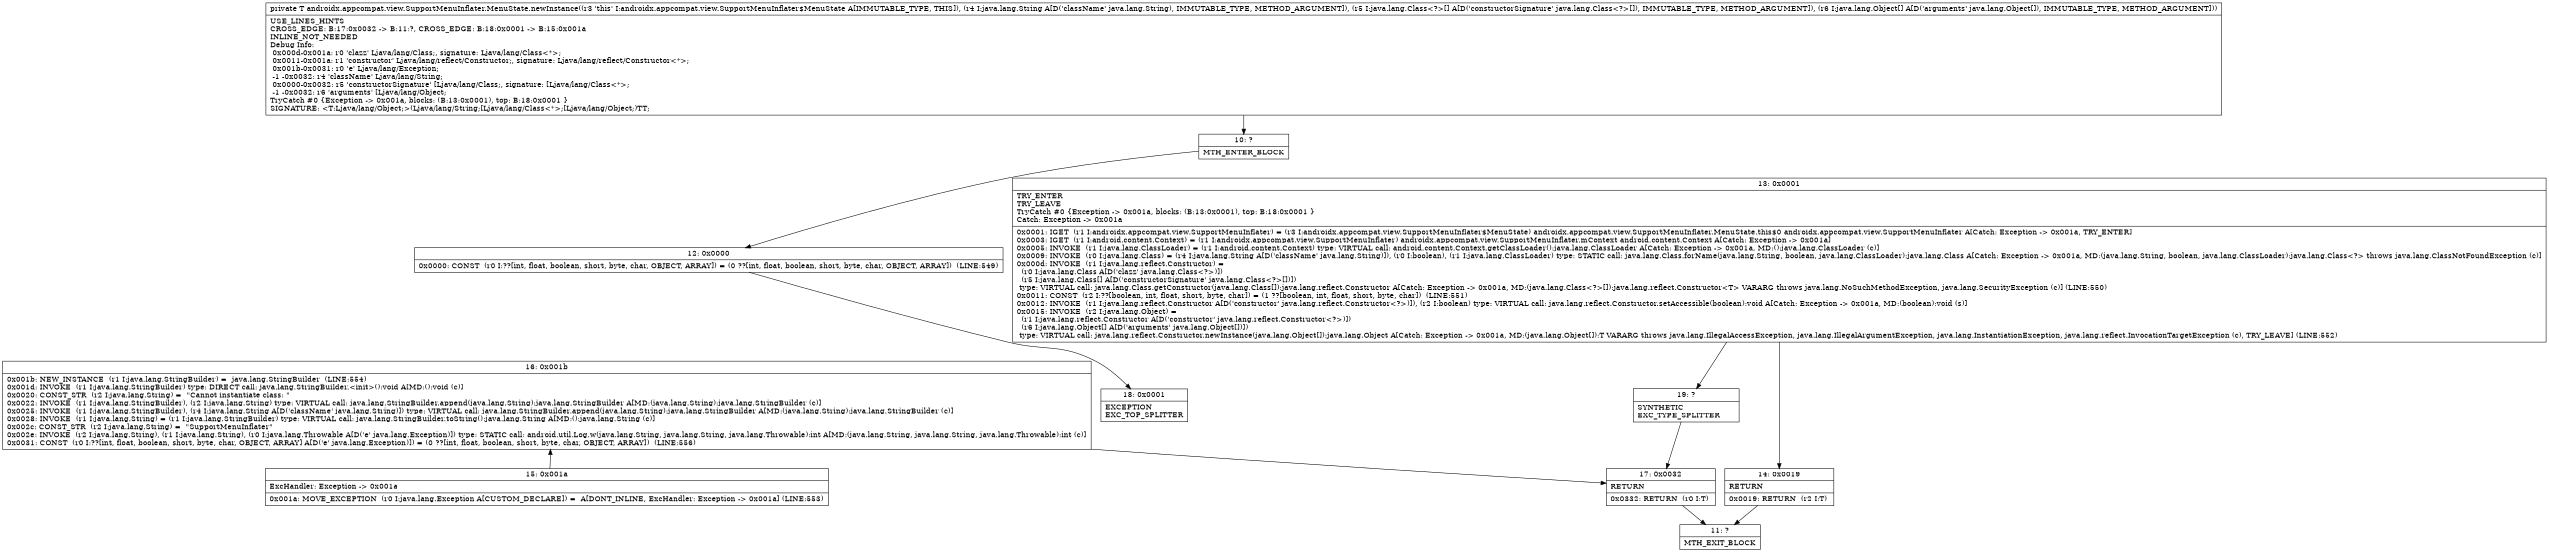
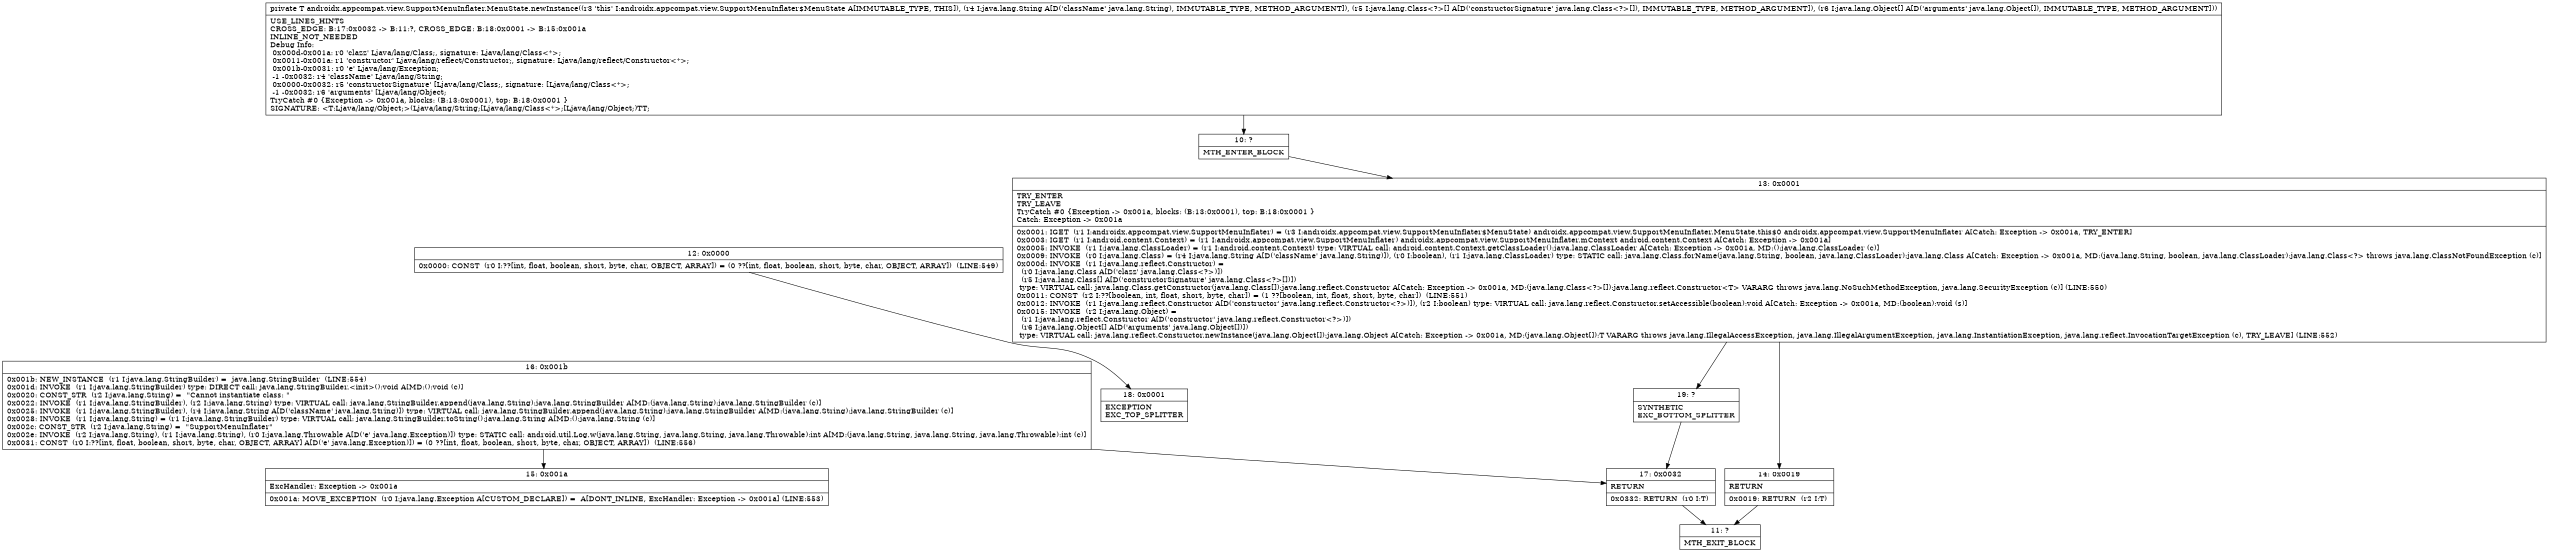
edge "10: ?" -> "12: 0x0000": now "10: ?" -> "13: 0x0001"
node "19: ?": text "EXC_TYPE_SPLITTER" -> "EXC_BOTTOM_SPLITTER"
edge "15: 0x001a" -> "16: 0x001b": reversed
